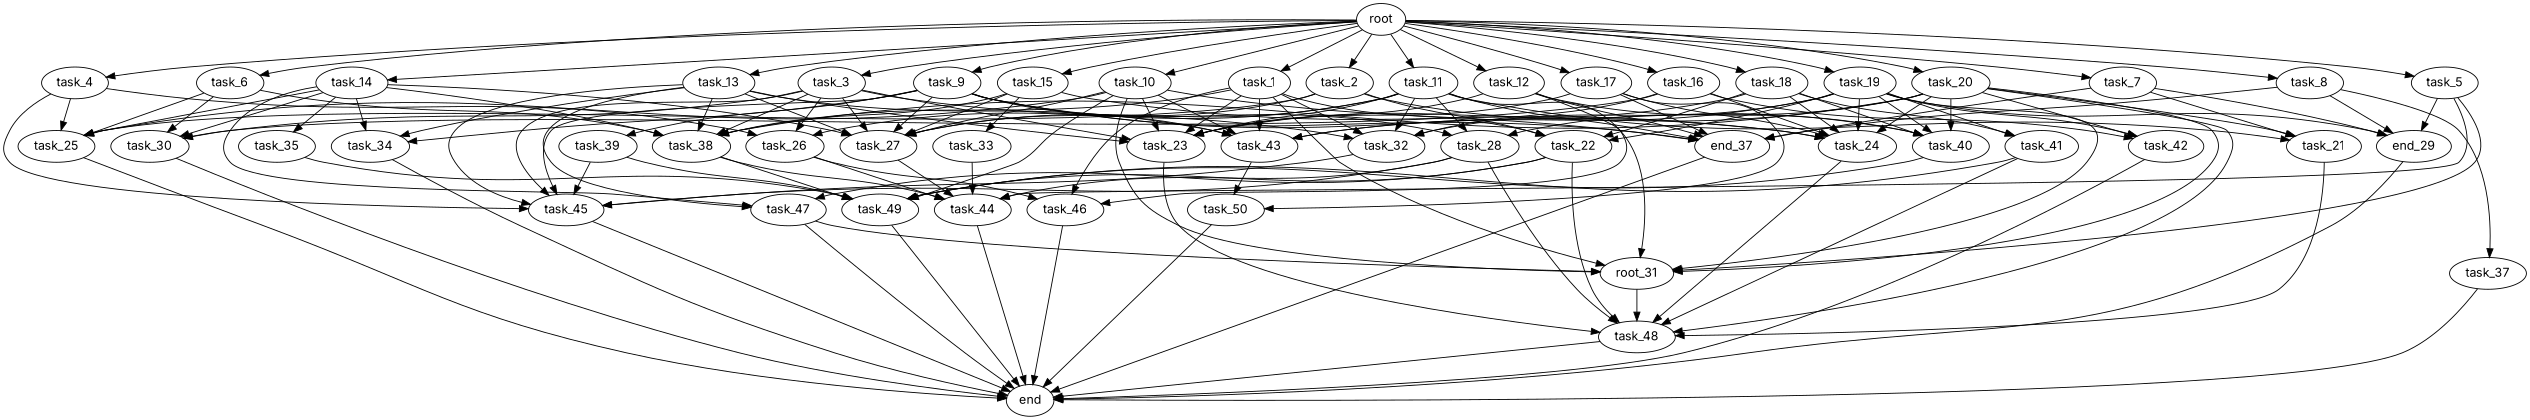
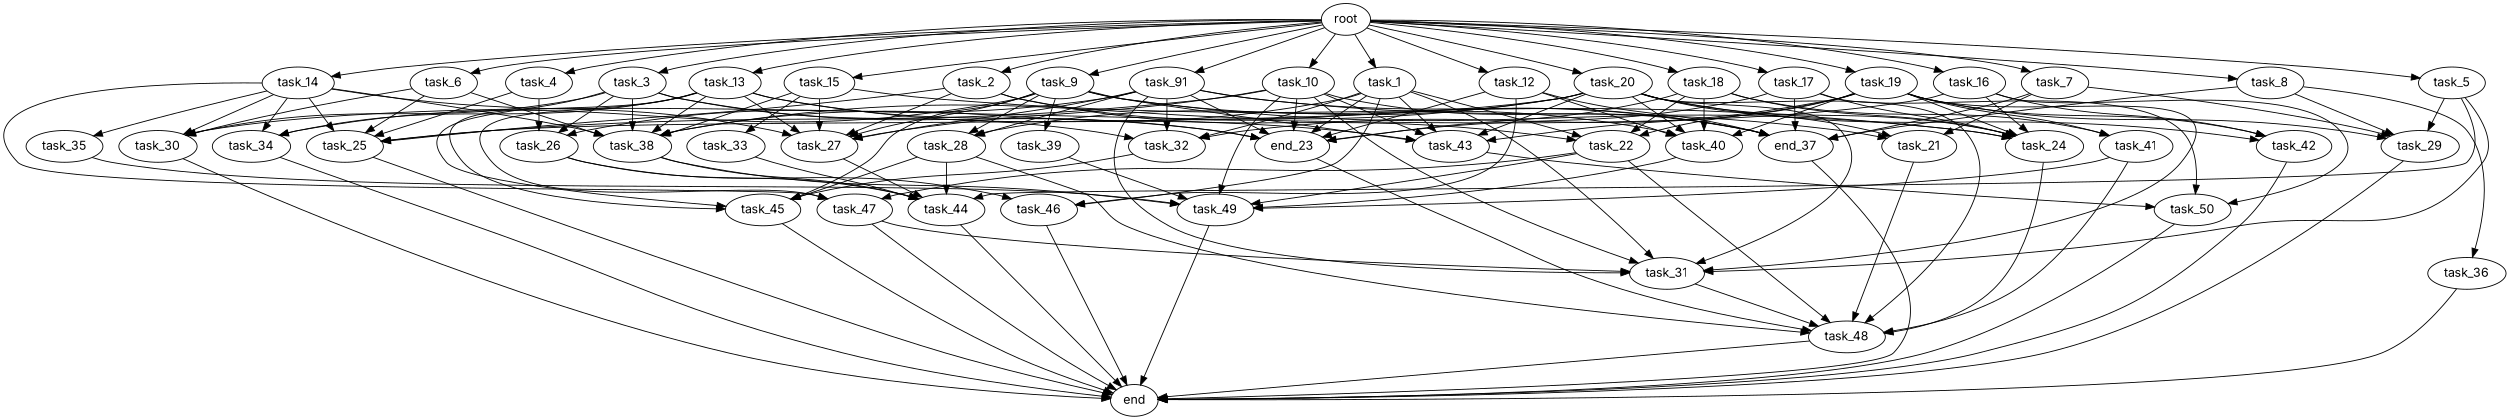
node "task_11": label "task_11" -> "task_91"
edge "task_3" -> "task_27": removed
edge "task_16" -> "task_32": now "task_16" -> "task_50"
edge "task_20" -> "task_25": added
node "task_23": label "task_23" -> "end_23"
node "end_29": label "end_29" -> "task_29"
edge "task_39" -> "task_45": removed
edge "task_4" -> "task_45": removed
node "root_31": label "root_31" -> "task_31"
node "task_37": label "task_37" -> "task_36"
